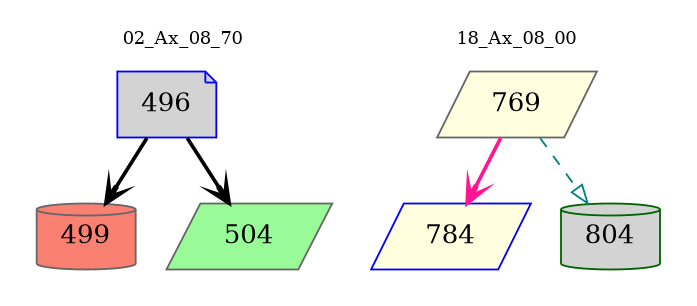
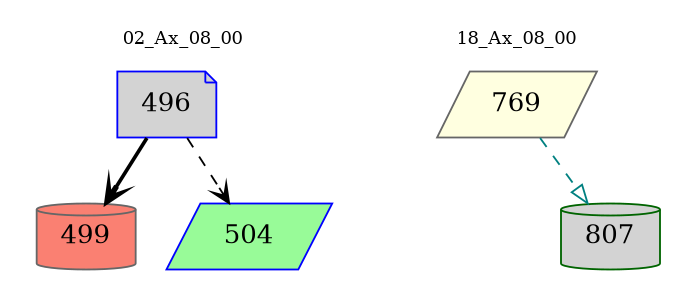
cluster "02_Ax_08_70": label "02_Ax_08_70" -> "02_Ax_08_00"
edge "496" -> "504": style bold -> dashed
node "504": color gray40 -> blue
node "784": removed
node "804": label "804" -> "807"
